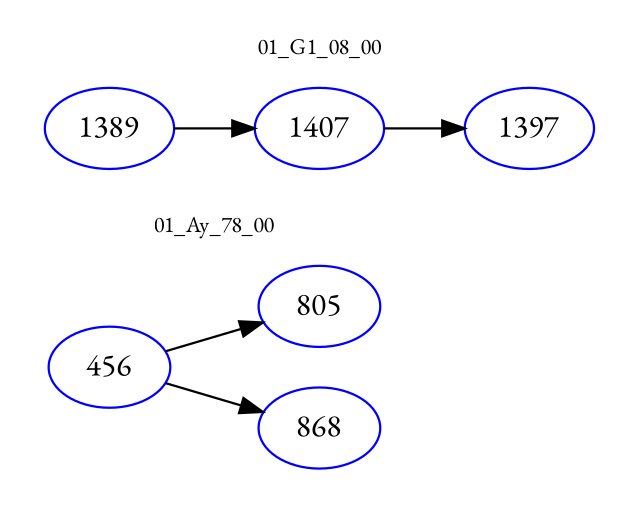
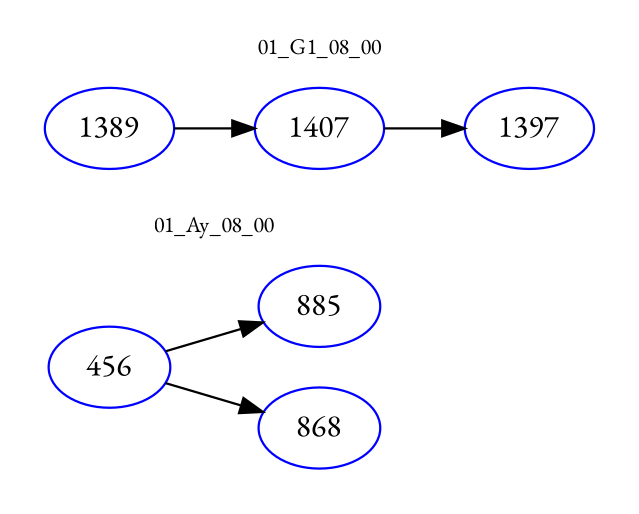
cluster "01_Ay_78_00": label "01_Ay_78_00" -> "01_Ay_08_00"
node "805": label "805" -> "885"
